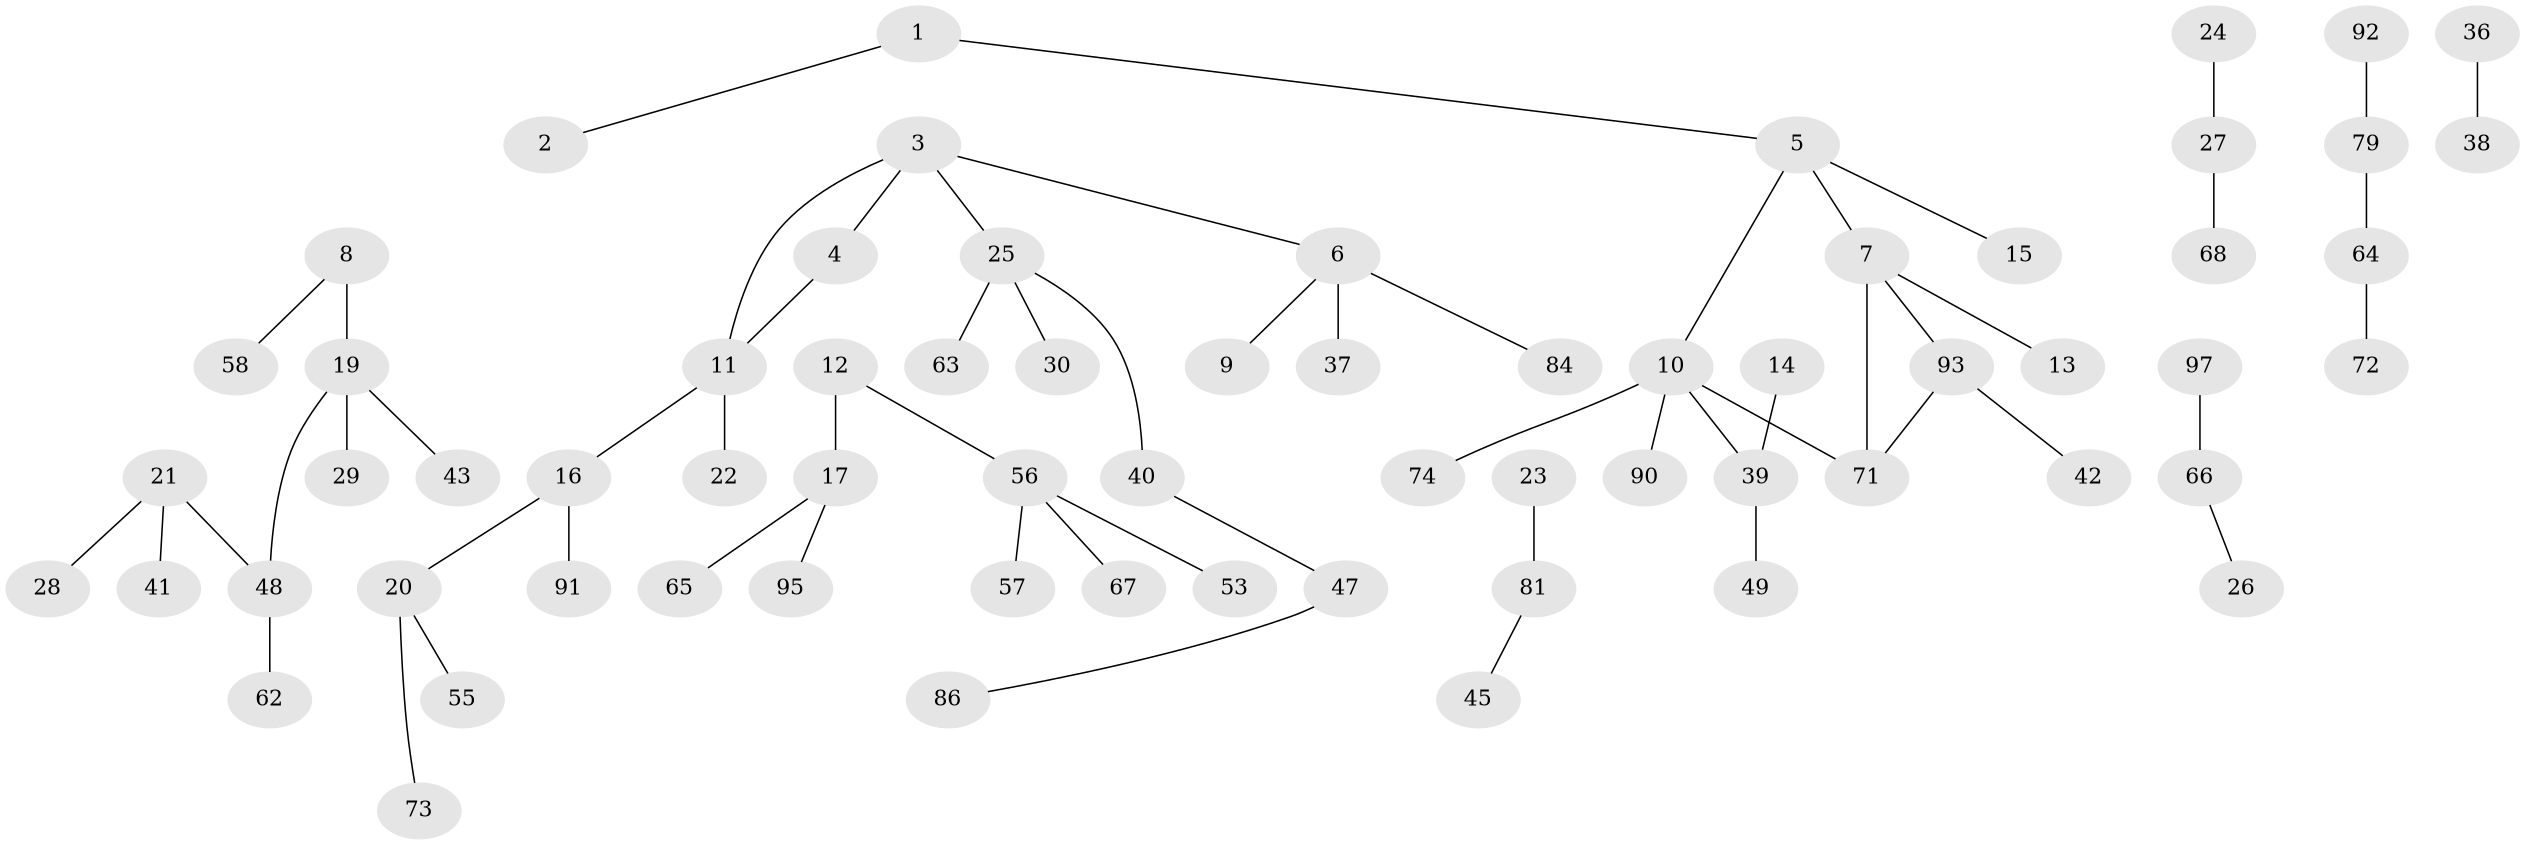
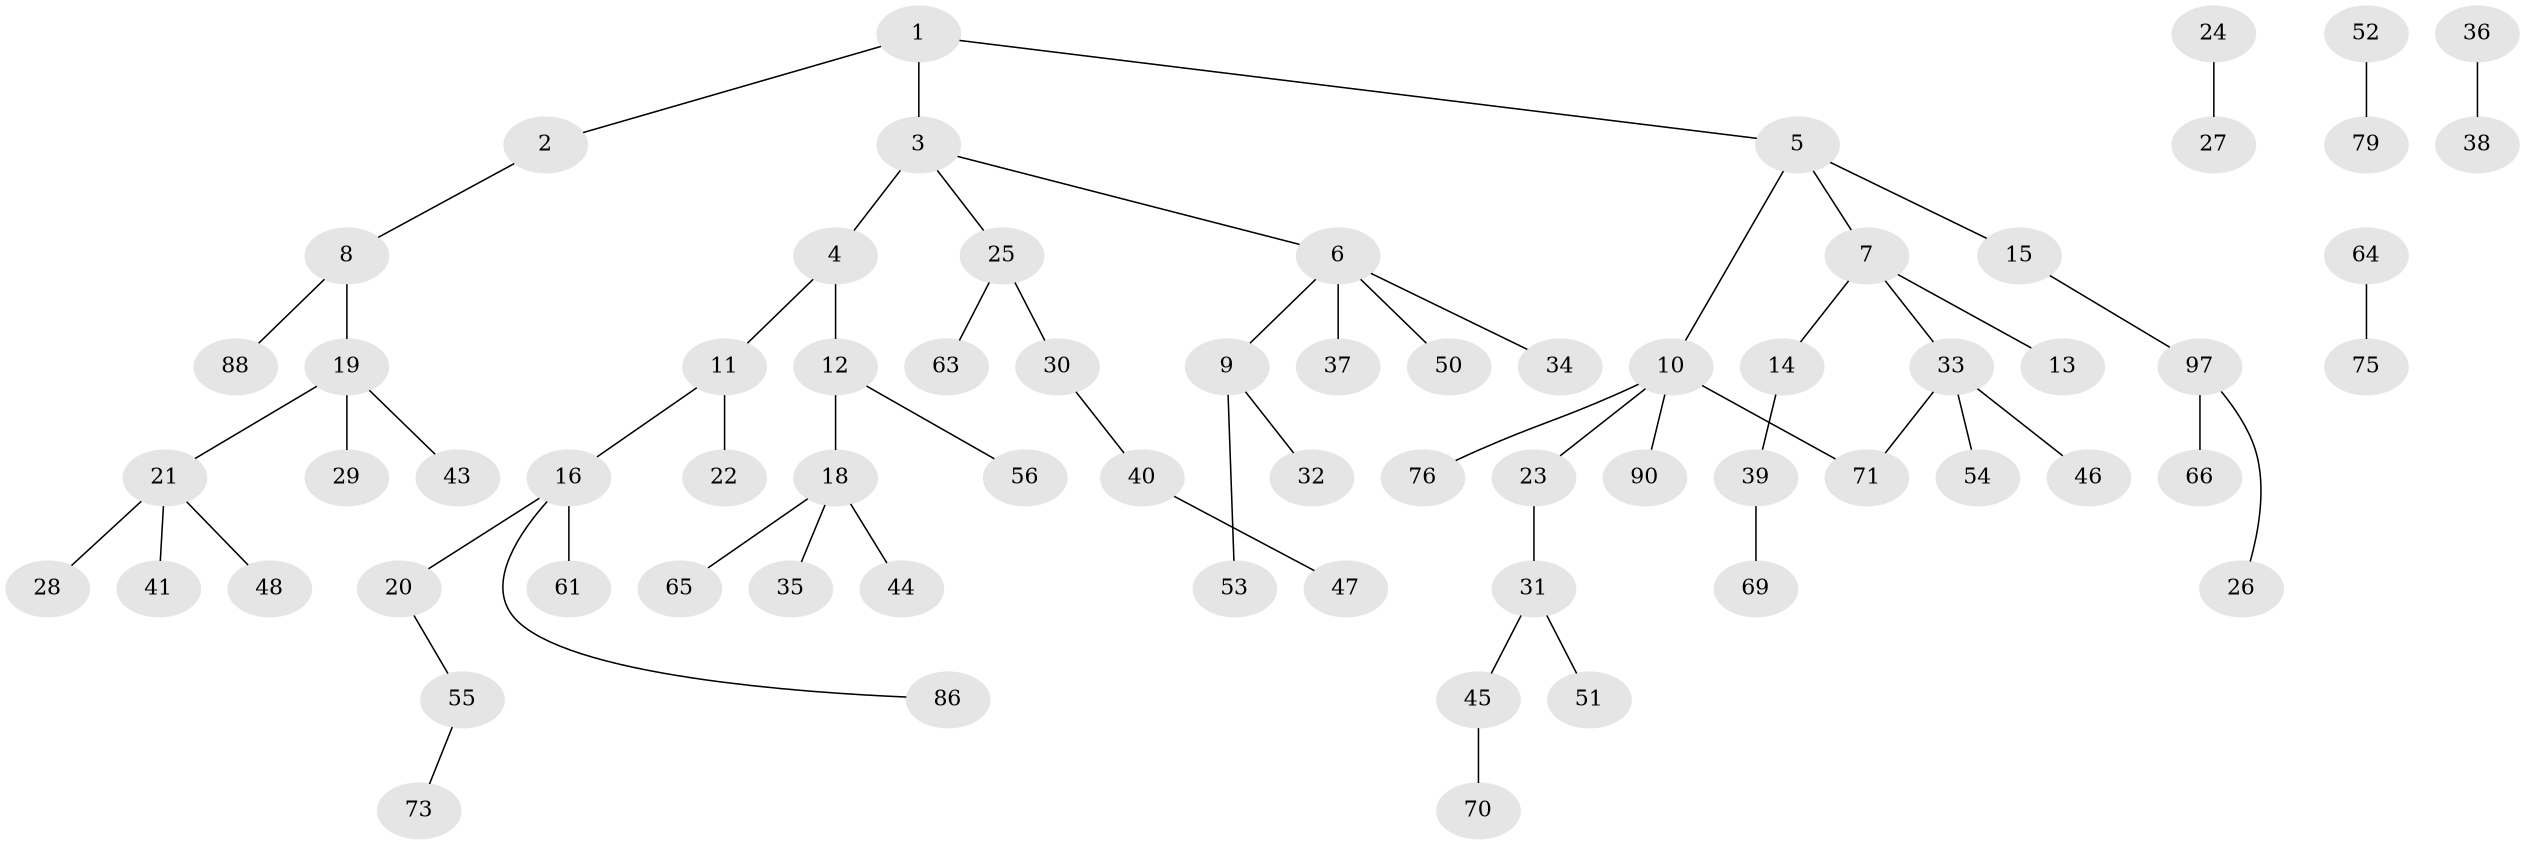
node "92": label "92" -> "52"
edge "2" -- "8": added
edge "79" -- "64": removed
edge "3" -- "11": now "3" -- "1"
node "68": removed
edge "15" -- "97": added
edge "4" -- "12": added
edge "25" -- "40": now "30" -- "40"
node "58": label "58" -> "88"
node "50": added
node "84": label "84" -> "34"
edge "7" -- "71": now "7" -- "14"
node "93": label "93" -> "33"
node "72": label "72" -> "75"
edge "10" -- "39": now "10" -- "23"
edge "19" -- "48": now "19" -- "21"
node "17": label "17" -> "18"
node "32": added
node "74": label "74" -> "76"
node "54": added
node "42": label "42" -> "46"
edge "56" -- "53": now "9" -- "53"
edge "66" -- "26": now "97" -- "26"
node "91": label "91" -> "61"
node "95": label "95" -> "35"
node "44": added
node "57": removed
node "67": removed
node "81": label "81" -> "31"
node "49": label "49" -> "69"
edge "47" -- "86": now "16" -- "86"
node "62": removed
edge "20" -- "73": now "55" -- "73"
node "51": added
node "70": added
